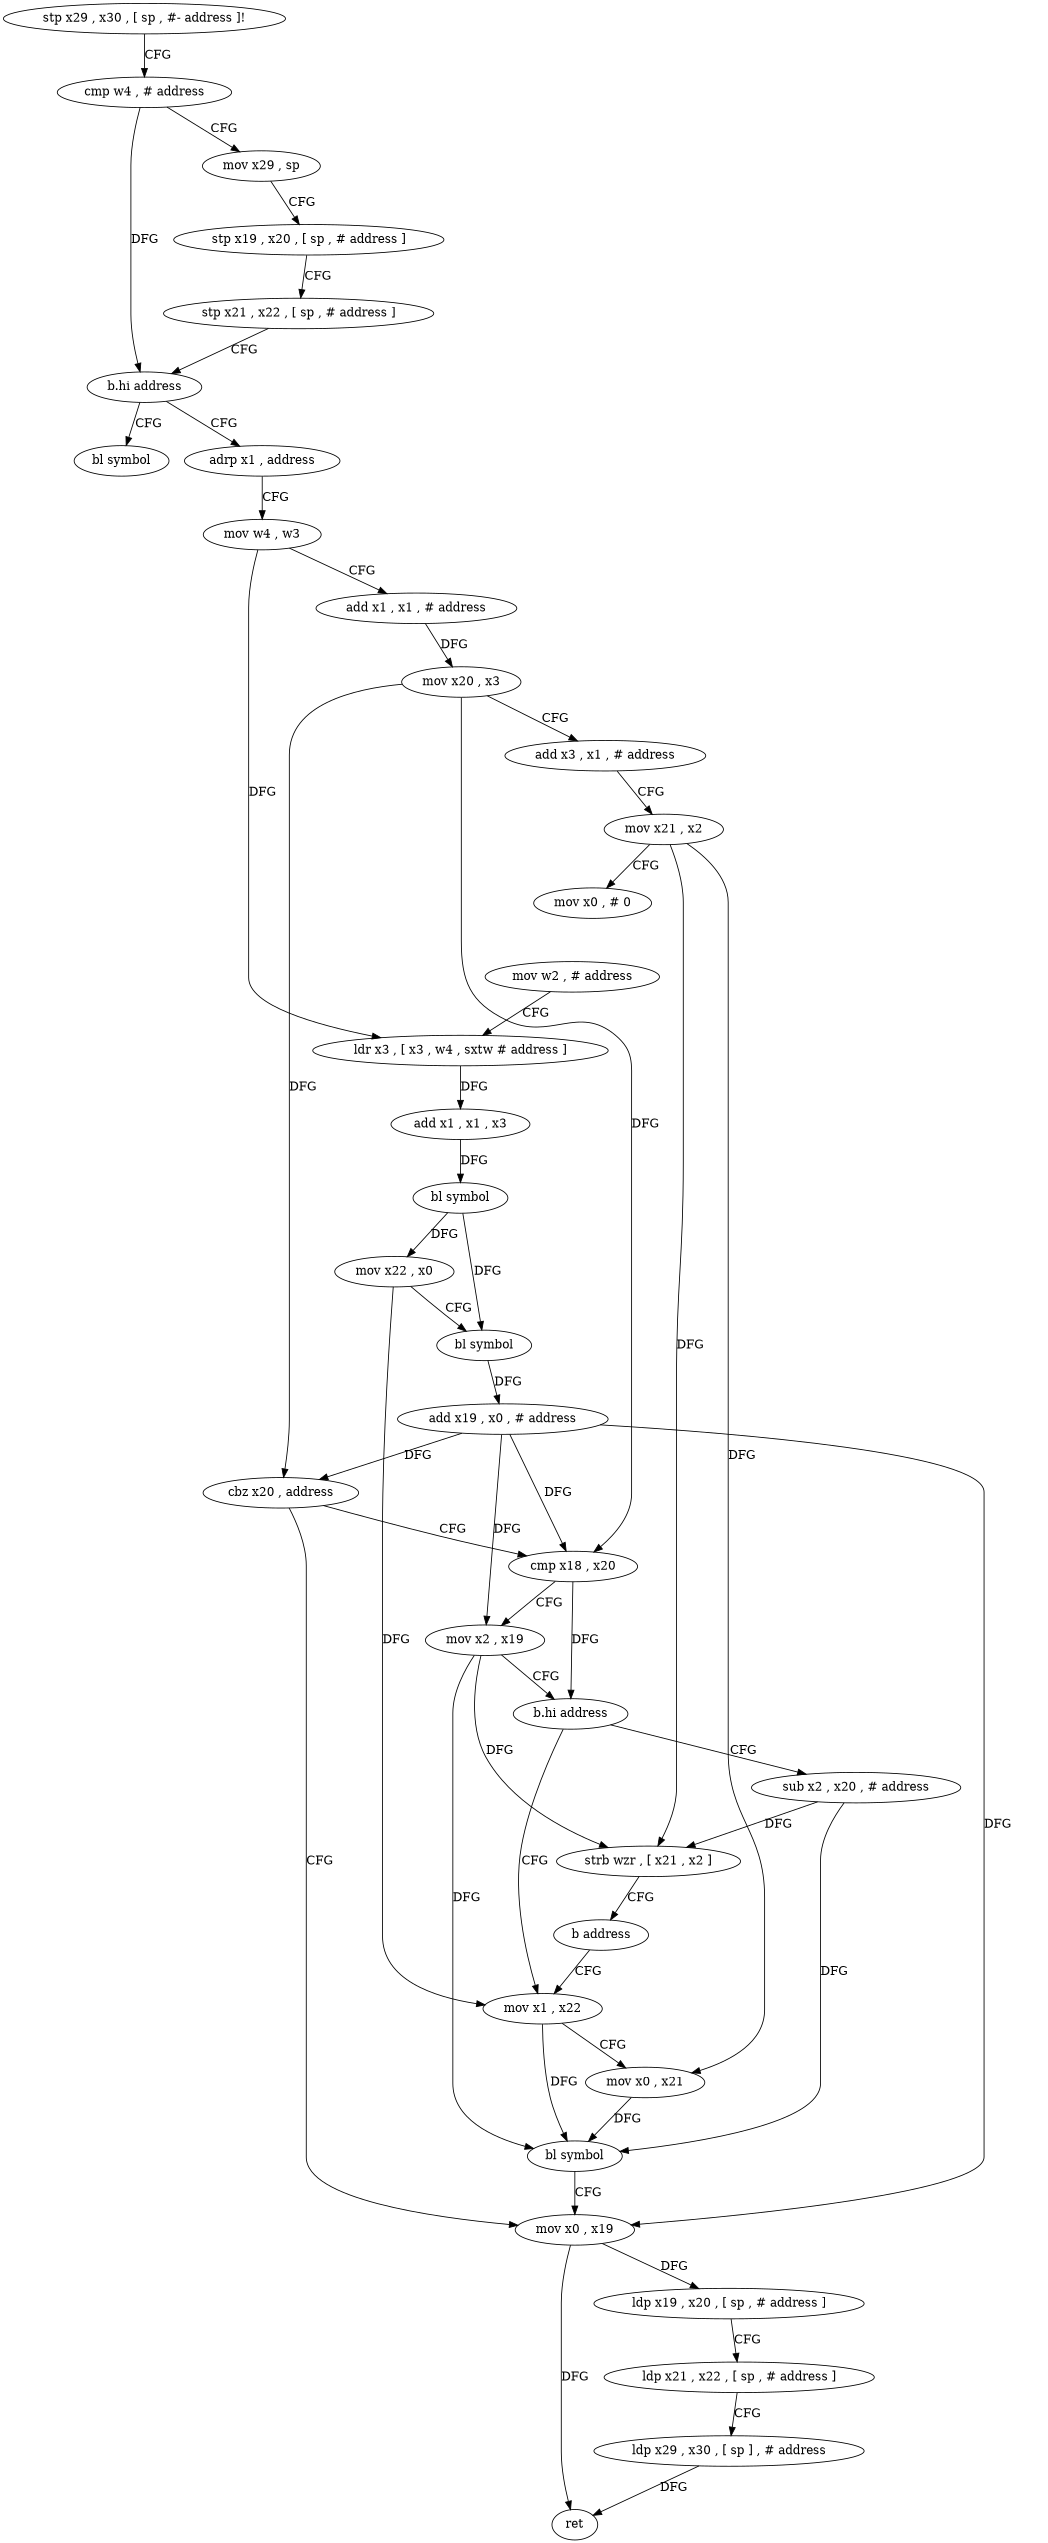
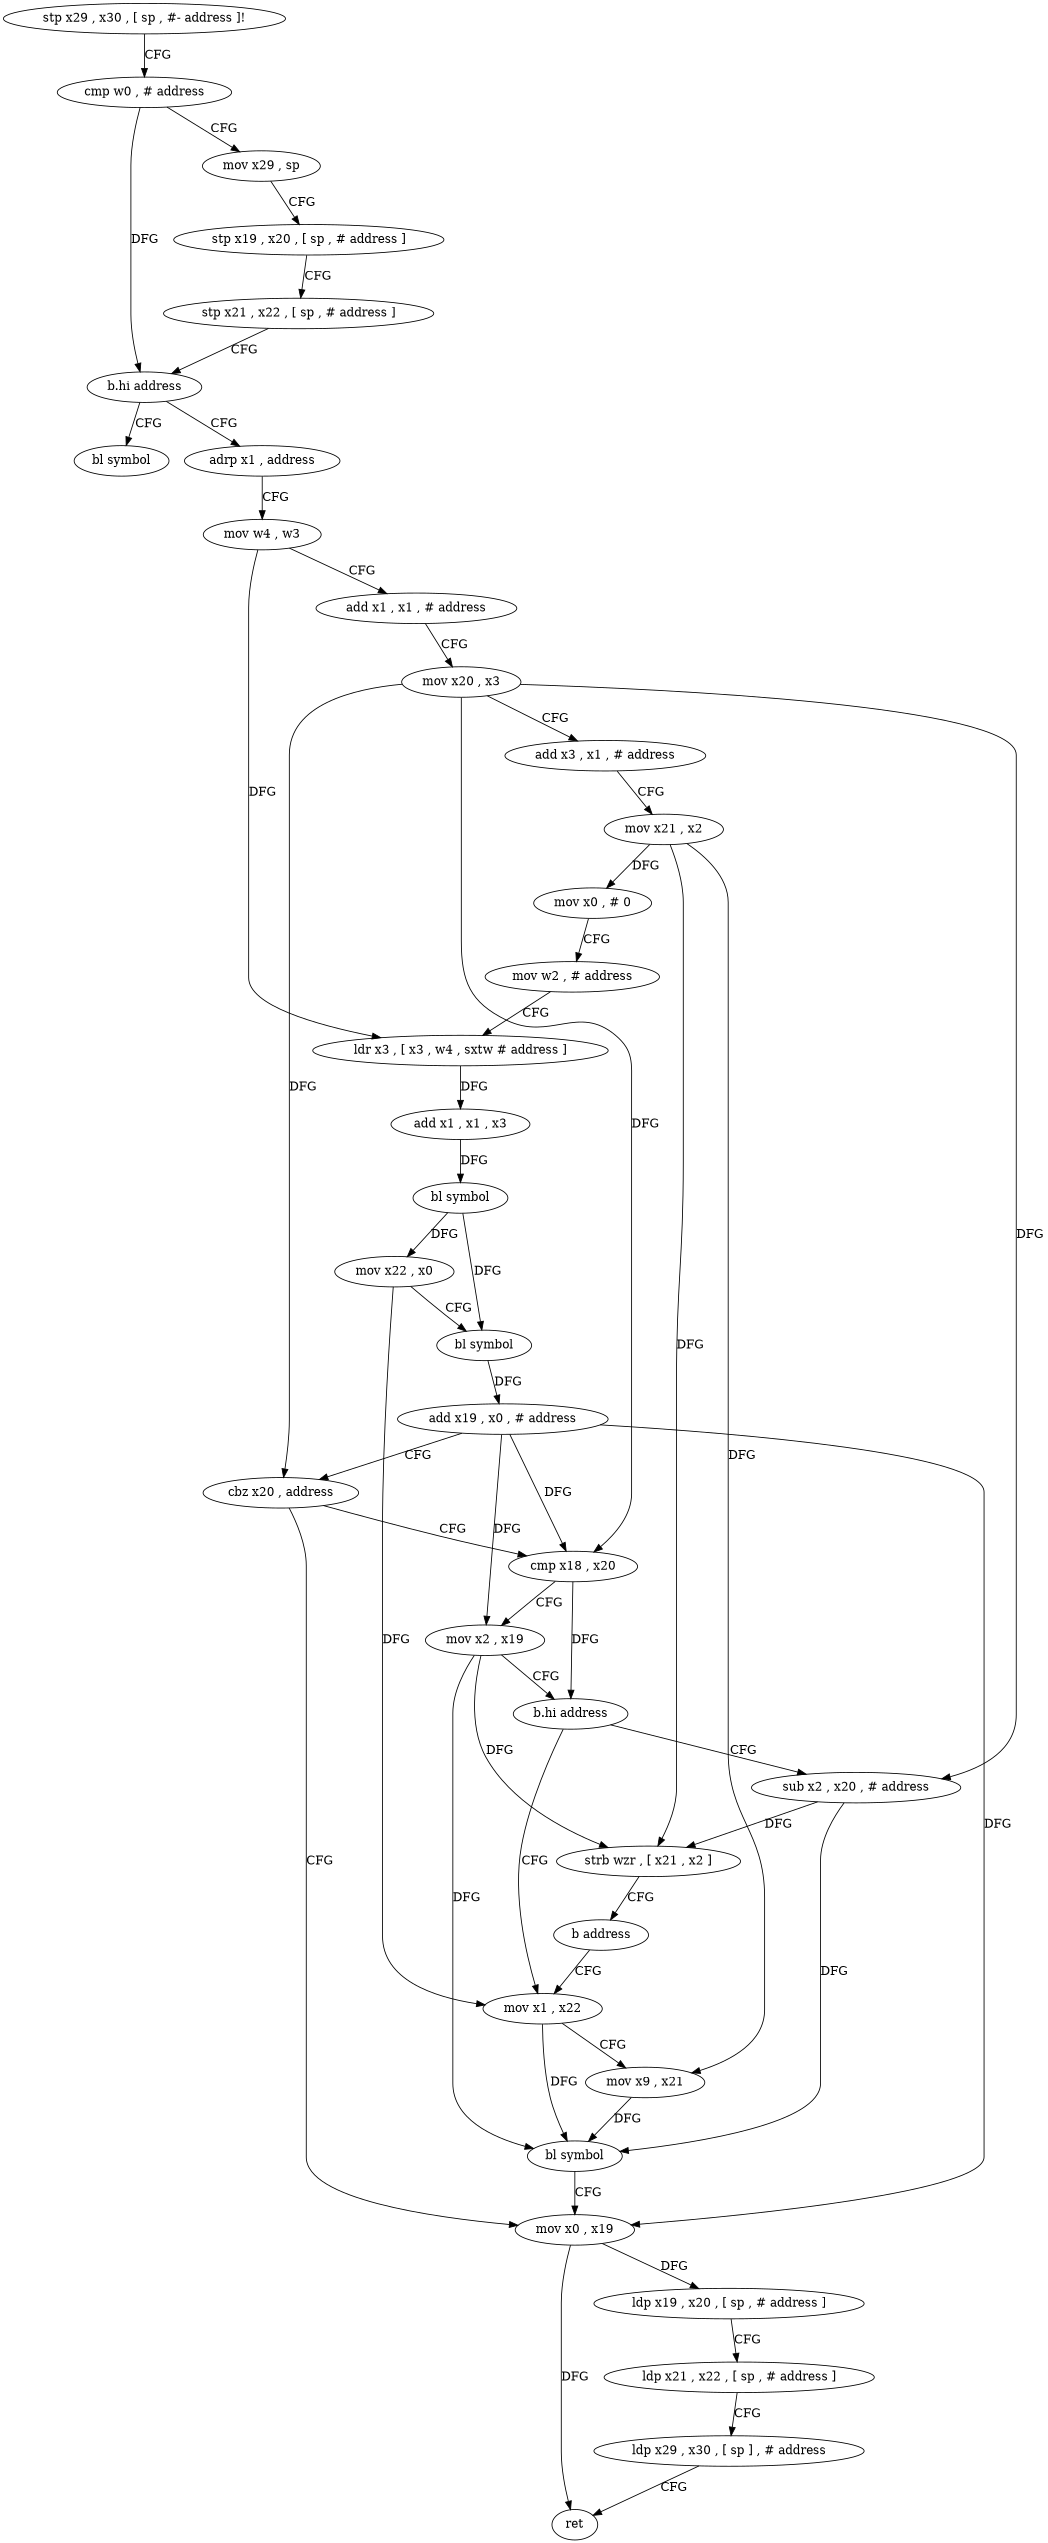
node "cmp w4 , # address": label "cmp w4 , # address" -> "cmp w0 , # address"
edge "add x1 , x1 , # address" -> "mov x20 , x3": label "DFG" -> "CFG"
edge "mov x21 , x2" -> "mov x0 , # 0": label "CFG" -> "DFG"
edge "mov x0 , # 0" -> "mov w2 , # address": added, label "CFG"
edge "mov x20 , x3" -> "sub x2 , x20 , # address": added, label "DFG"
edge "add x19 , x0 , # address" -> "cbz x20 , address": label "DFG" -> "CFG"
node "mov x0 , x21": label "mov x0 , x21" -> "mov x9 , x21"
edge "ldp x29 , x30 , [ sp ] , # address" -> "ret": label "DFG" -> "CFG"
